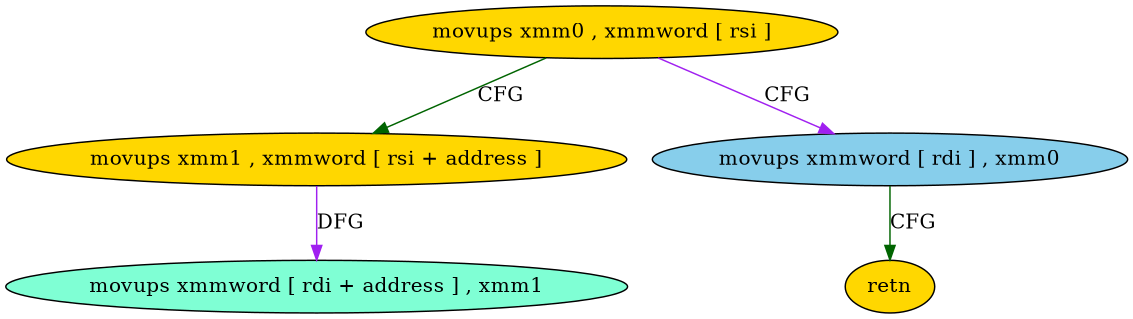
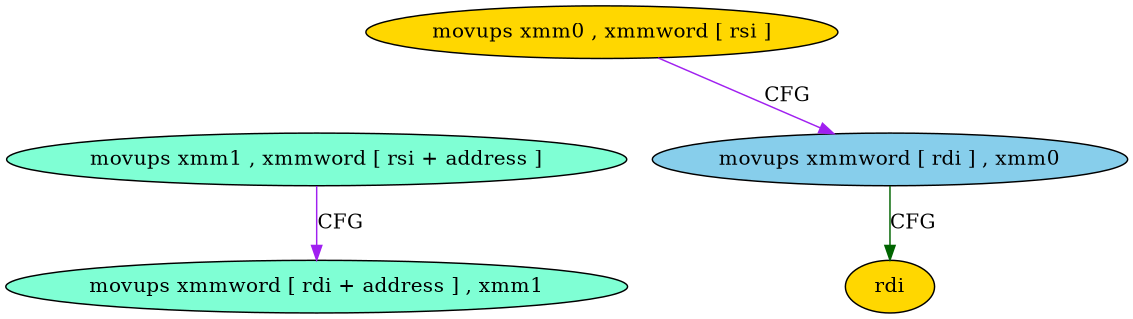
edge "movups xmm0 , xmmword [ rsi ]" -> "movups xmm1 , xmmword [ rsi + address ]": removed, label "CFG"
node "movups xmm1 , xmmword [ rsi + address ]": fillcolor gold -> aquamarine
edge "movups xmm1 , xmmword [ rsi + address ]" -> "movups xmmword [ rdi + address ] , xmm1": label "DFG" -> "CFG"
node "retn": label "retn" -> "rdi"
